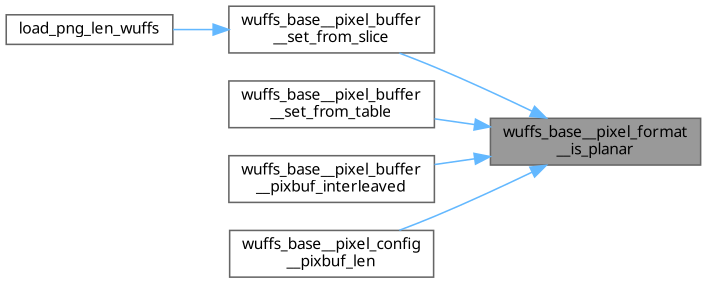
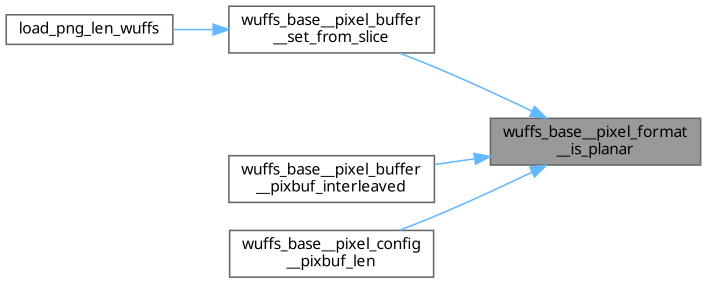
node "wuffs_base__pixel_buffer __set_from_table": removed
